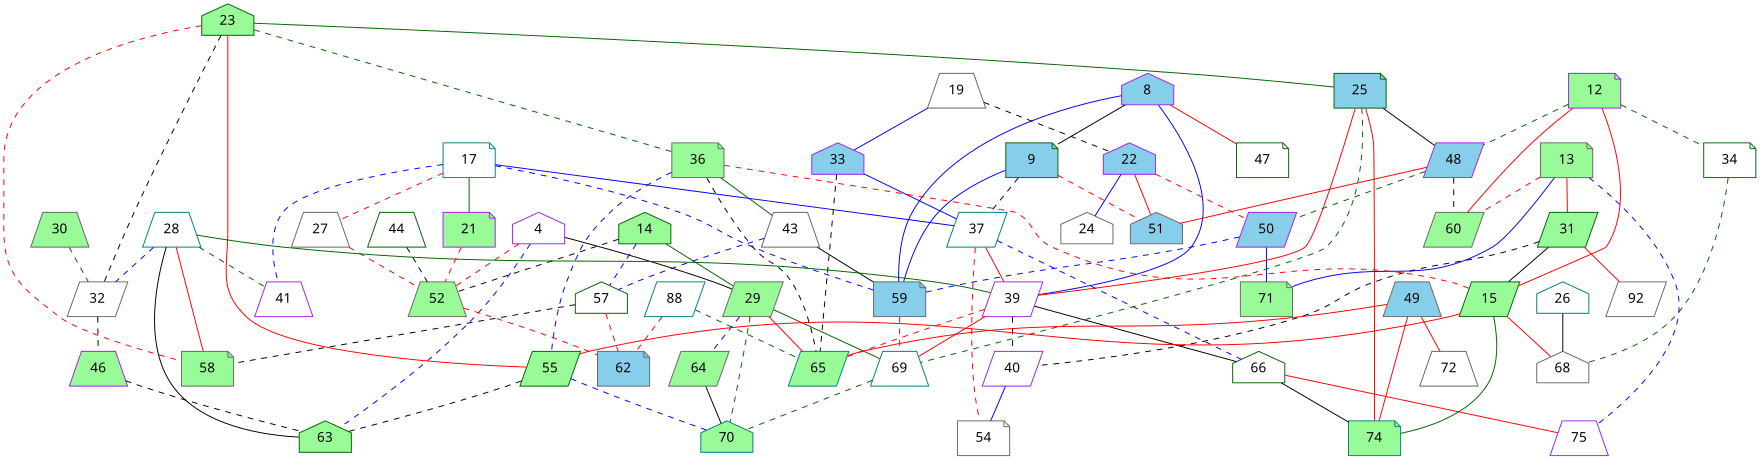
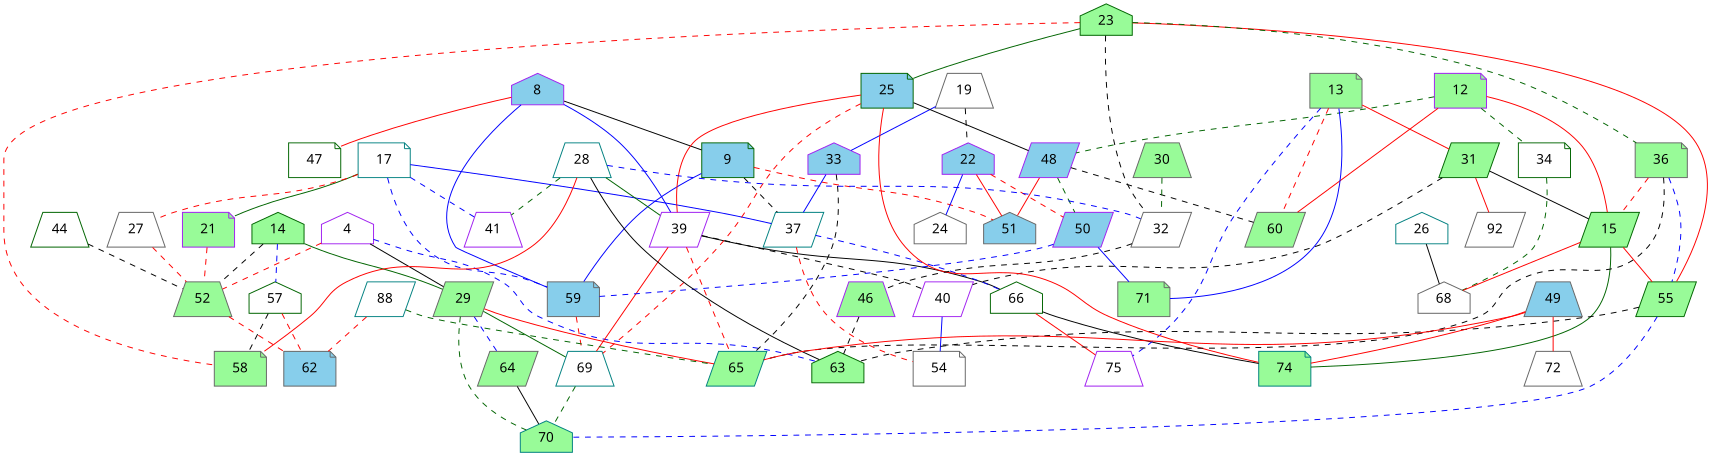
node "43": removed
edge "37" -- "39": removed
edge "25" -- "69": color darkgreen -> red
